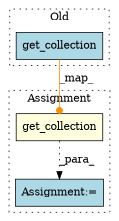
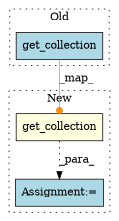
cluster "Assignment": label "Assignment" -> "New"
